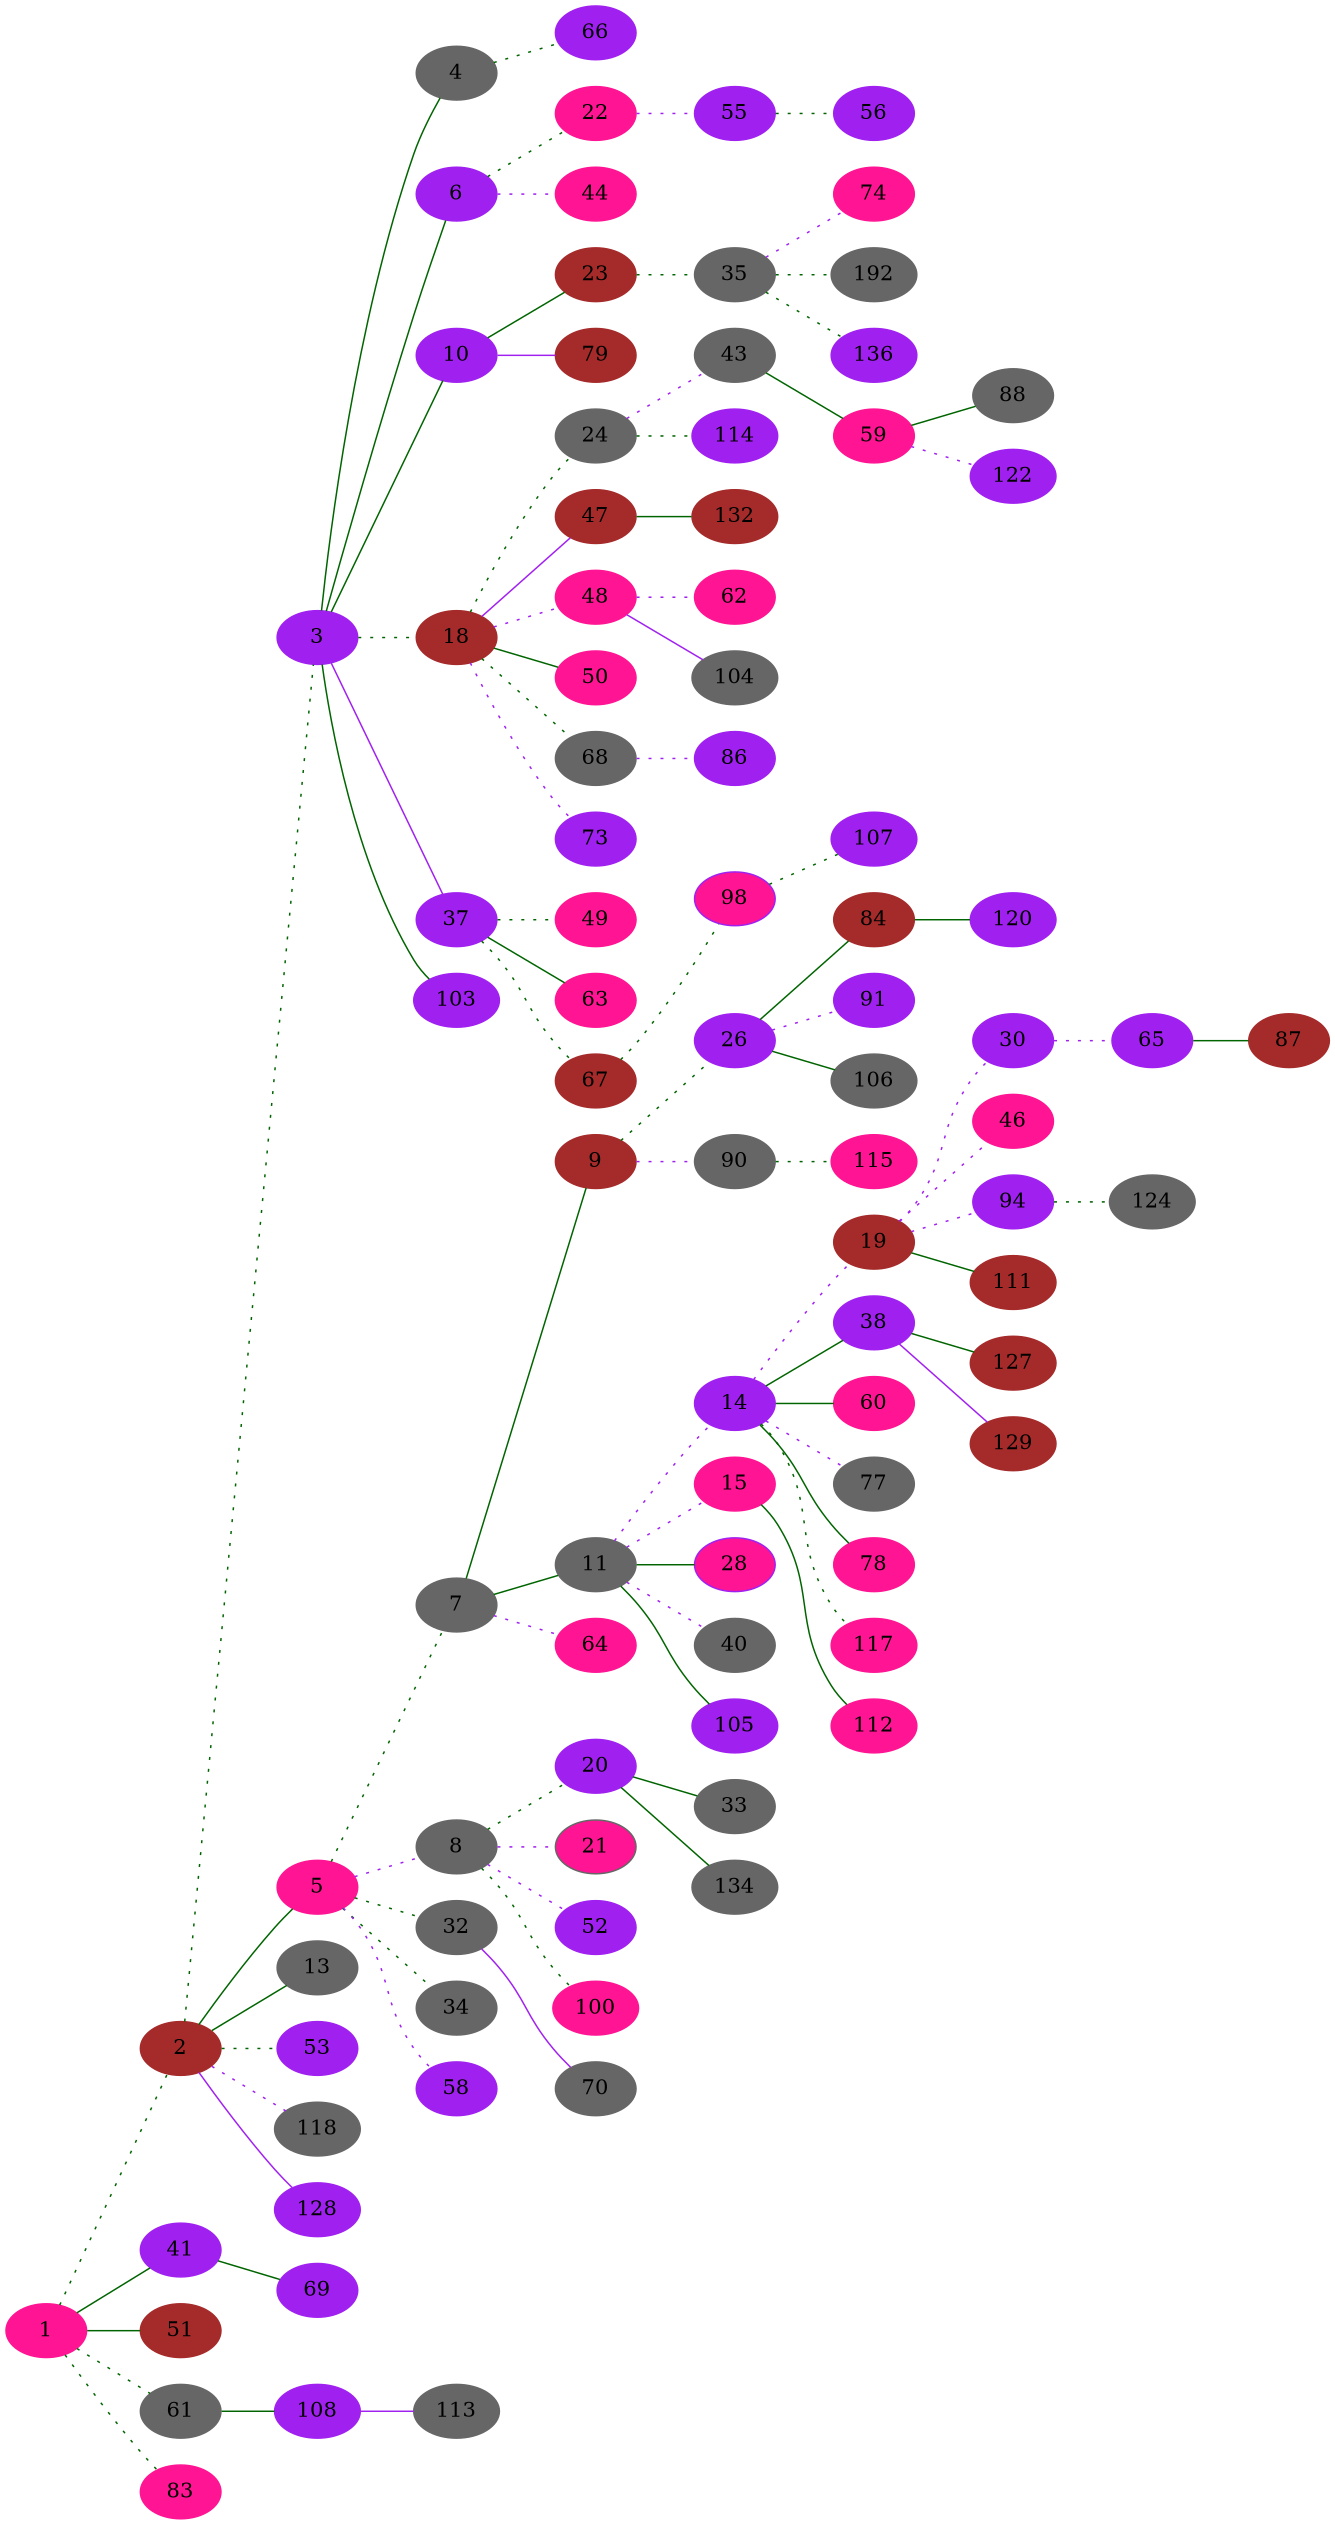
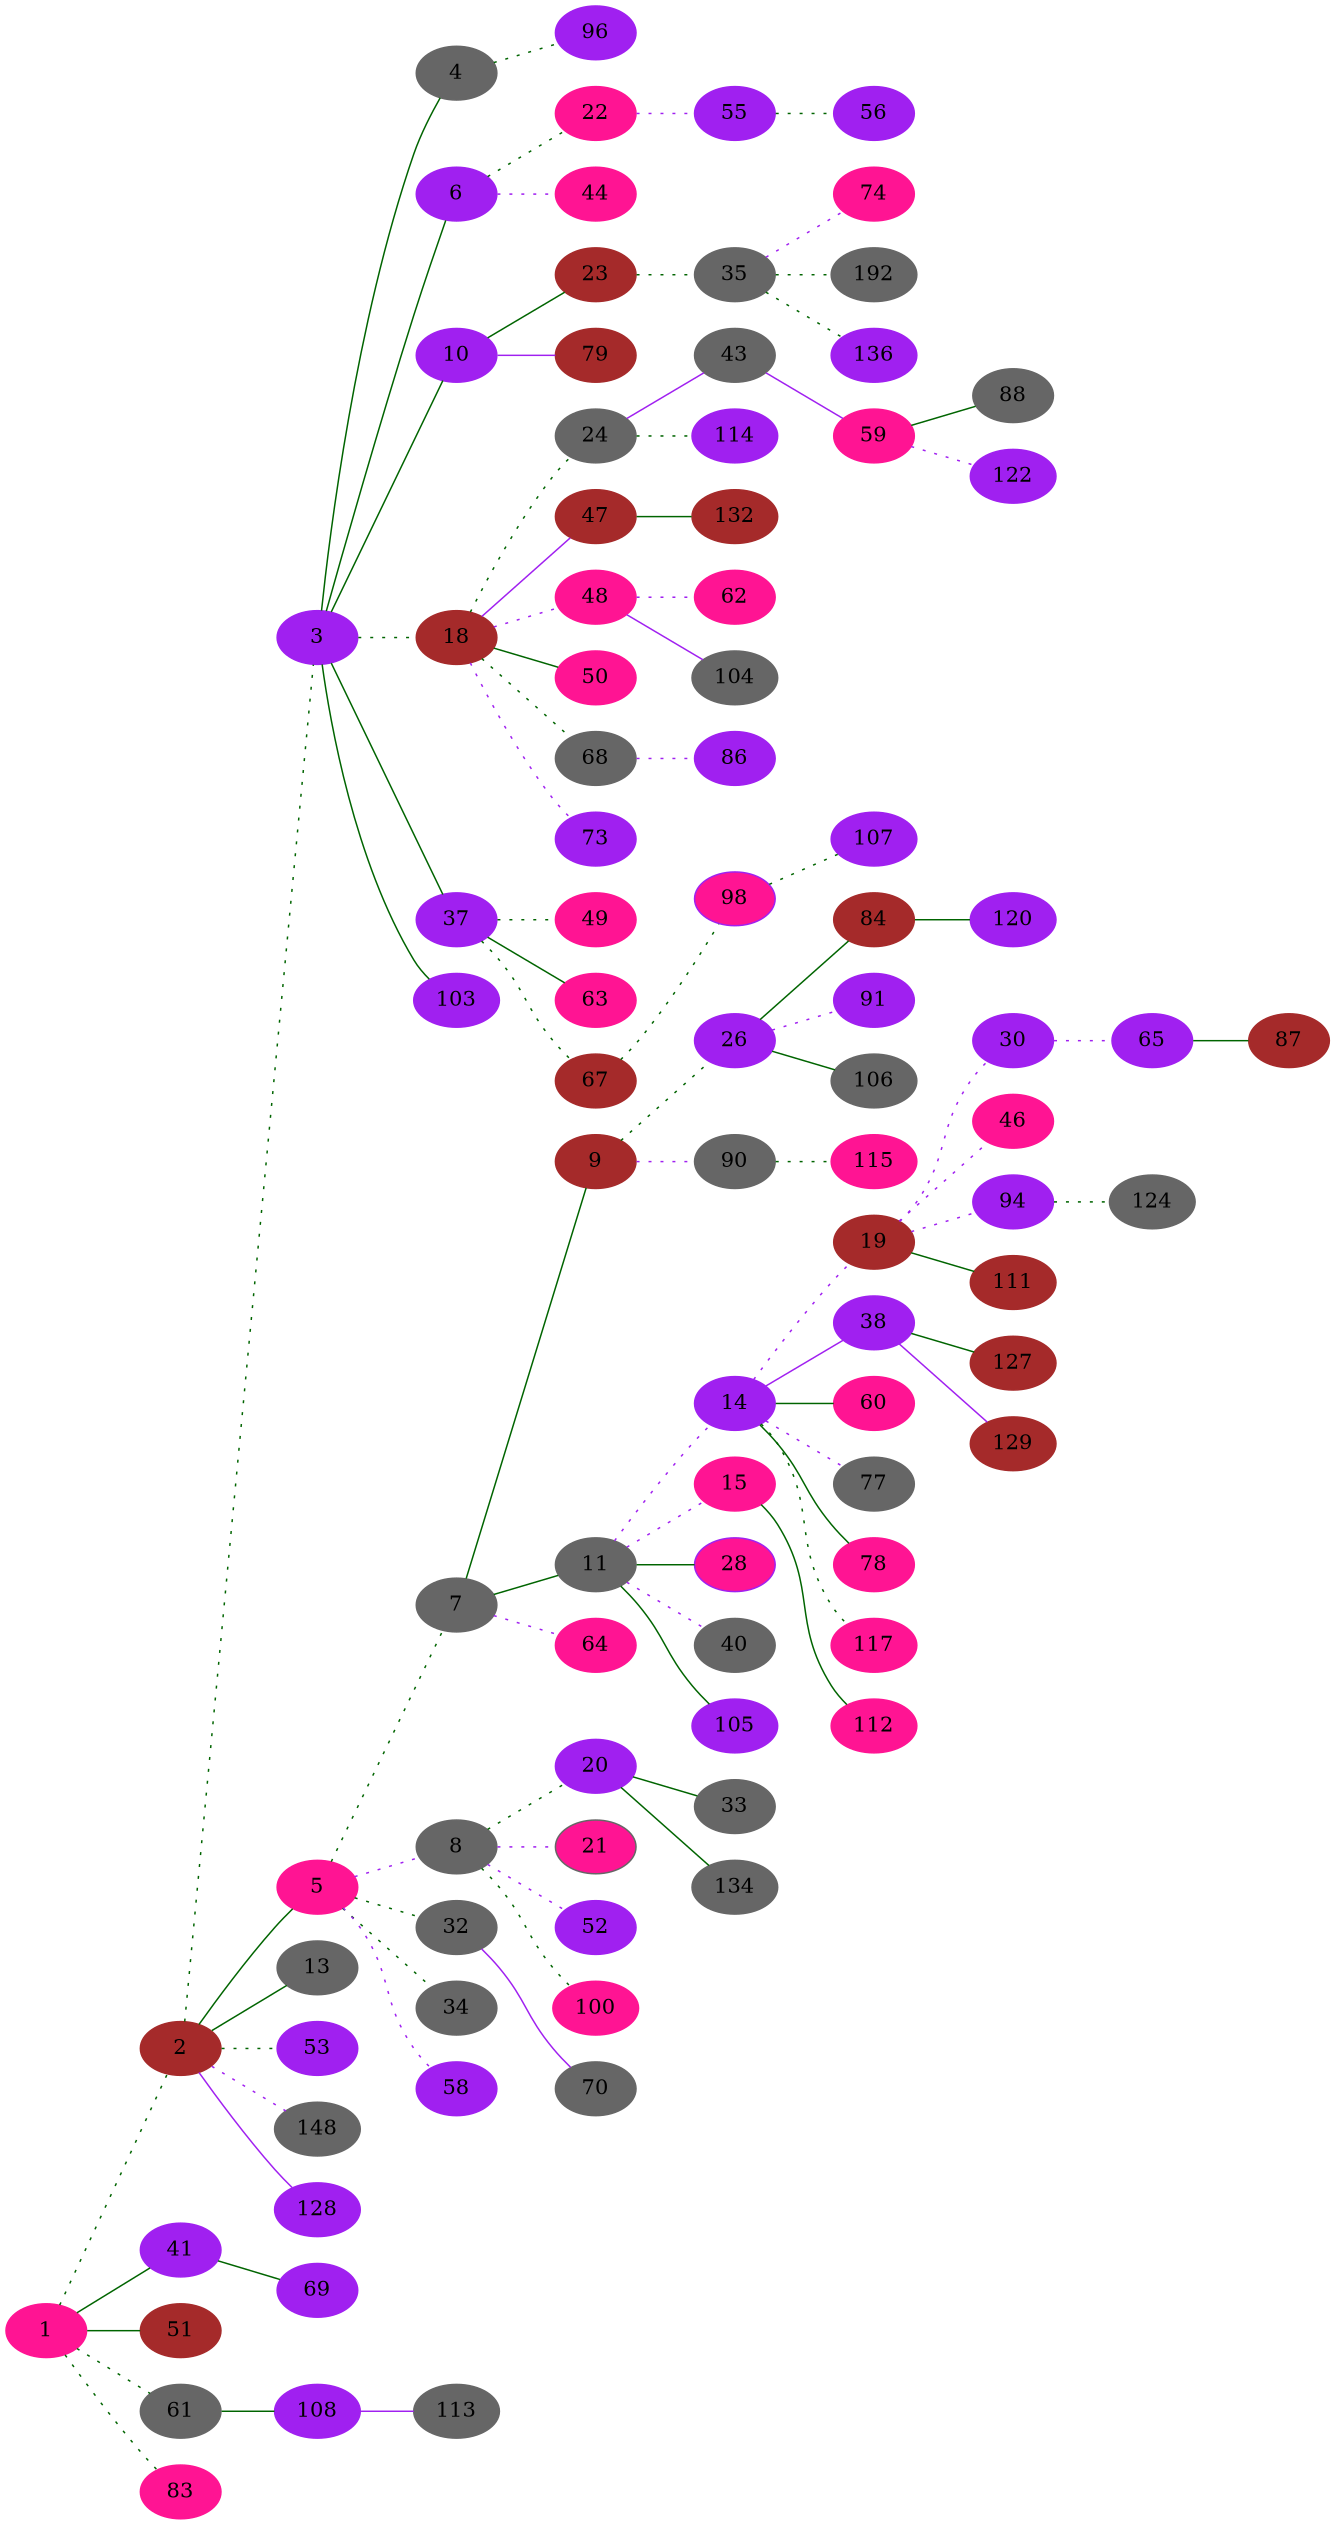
node "66": label "66" -> "96"
edge "43" -- "24": style dotted -> solid
edge "43" -- "59": color darkgreen -> purple
edge "3" -- "37": color purple -> darkgreen
edge "38" -- "14": color darkgreen -> purple
node "118": label "118" -> "148"
